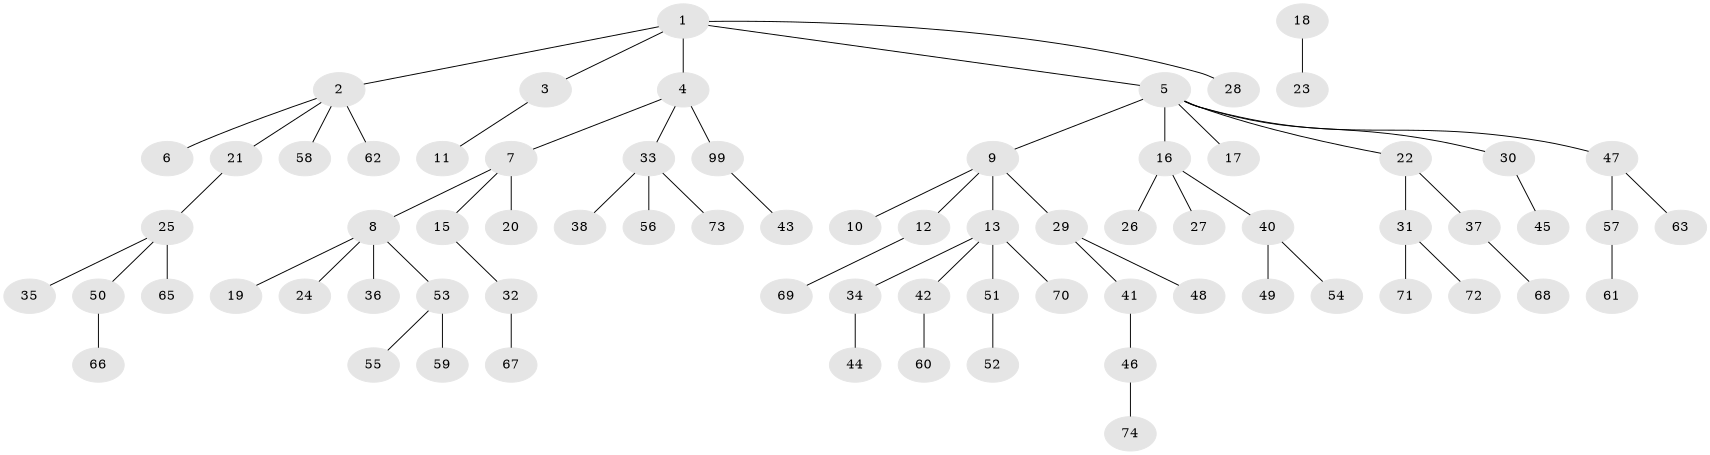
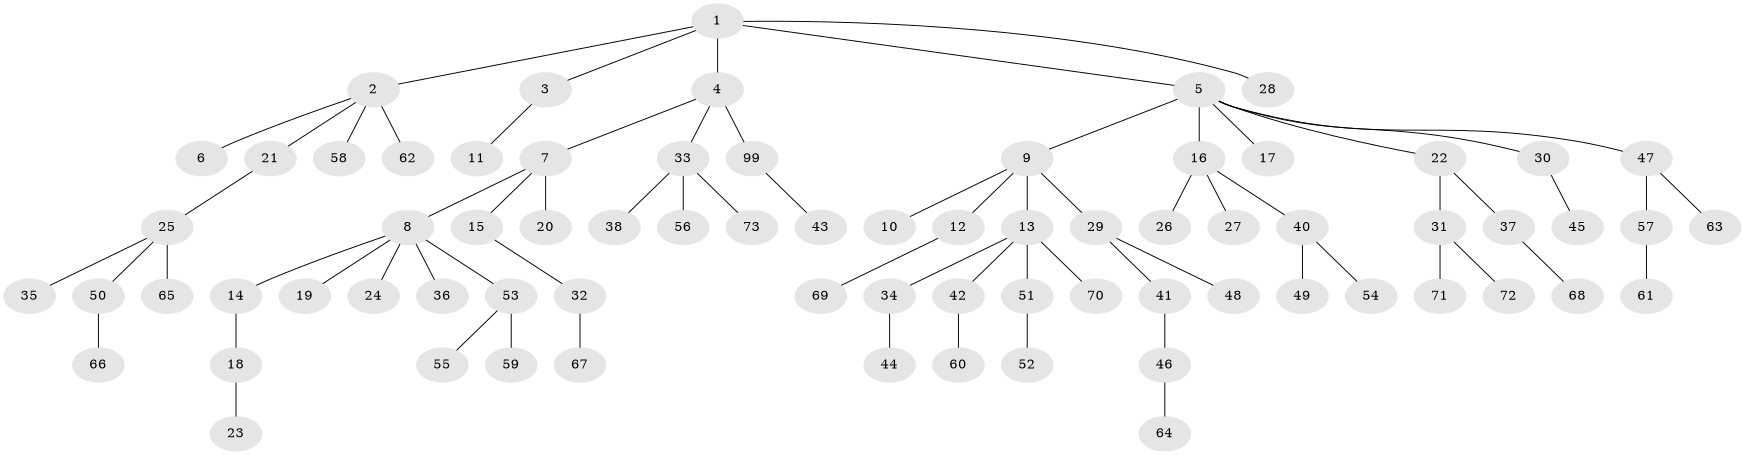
node "14": added
node "74": label "74" -> "64"
